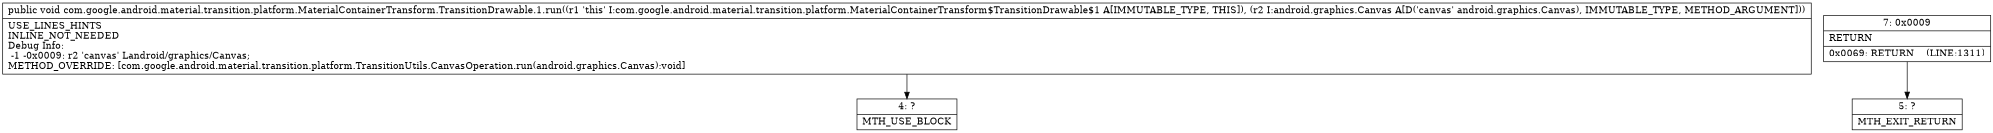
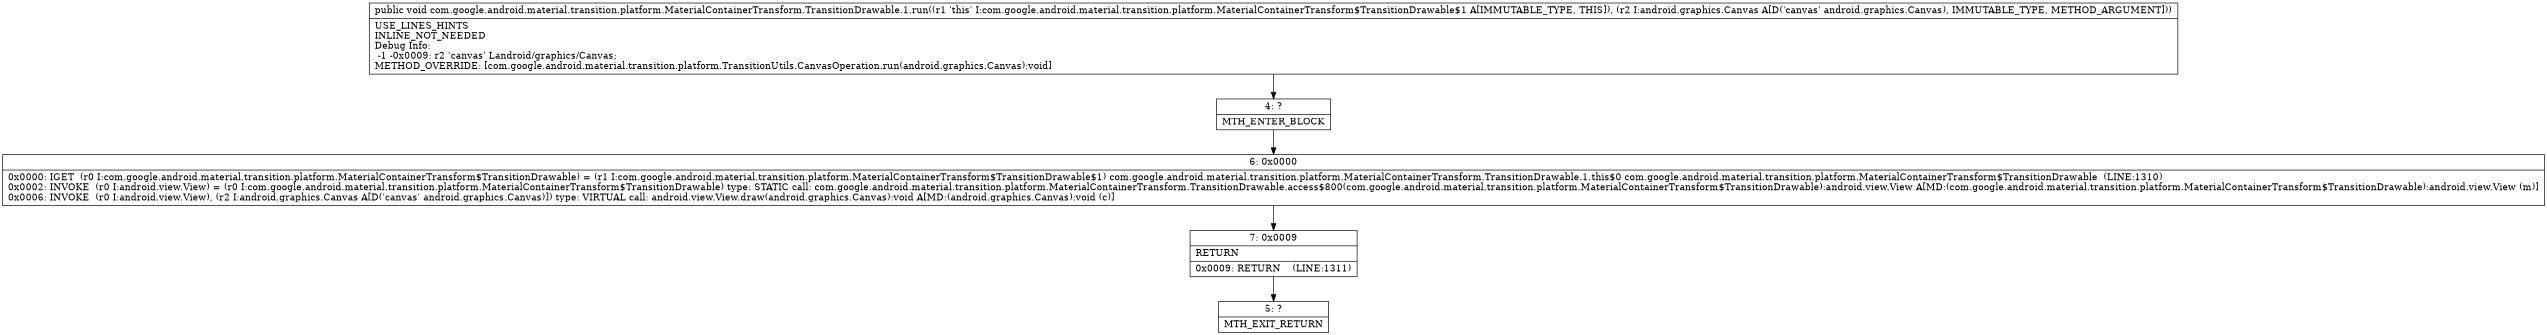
node "7: 0x0009": text "0x0069: RETURN    (LINE:1311)" -> "0x0009: RETURN    (LINE:1311)"
node "4: ?": text "MTH_USE_BLOCK" -> "MTH_ENTER_BLOCK"
node "6: 0x0000": added
